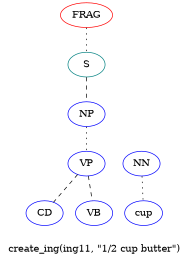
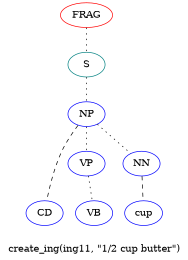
edge "S" -- "NP": style dashed -> dotted
edge "NP" -- "NN": added
edge "VP" -- "CD": now "NP" -- "CD"
edge "VP" -- "VB": style dashed -> dotted
edge "NN" -- "cup": style dotted -> dashed
